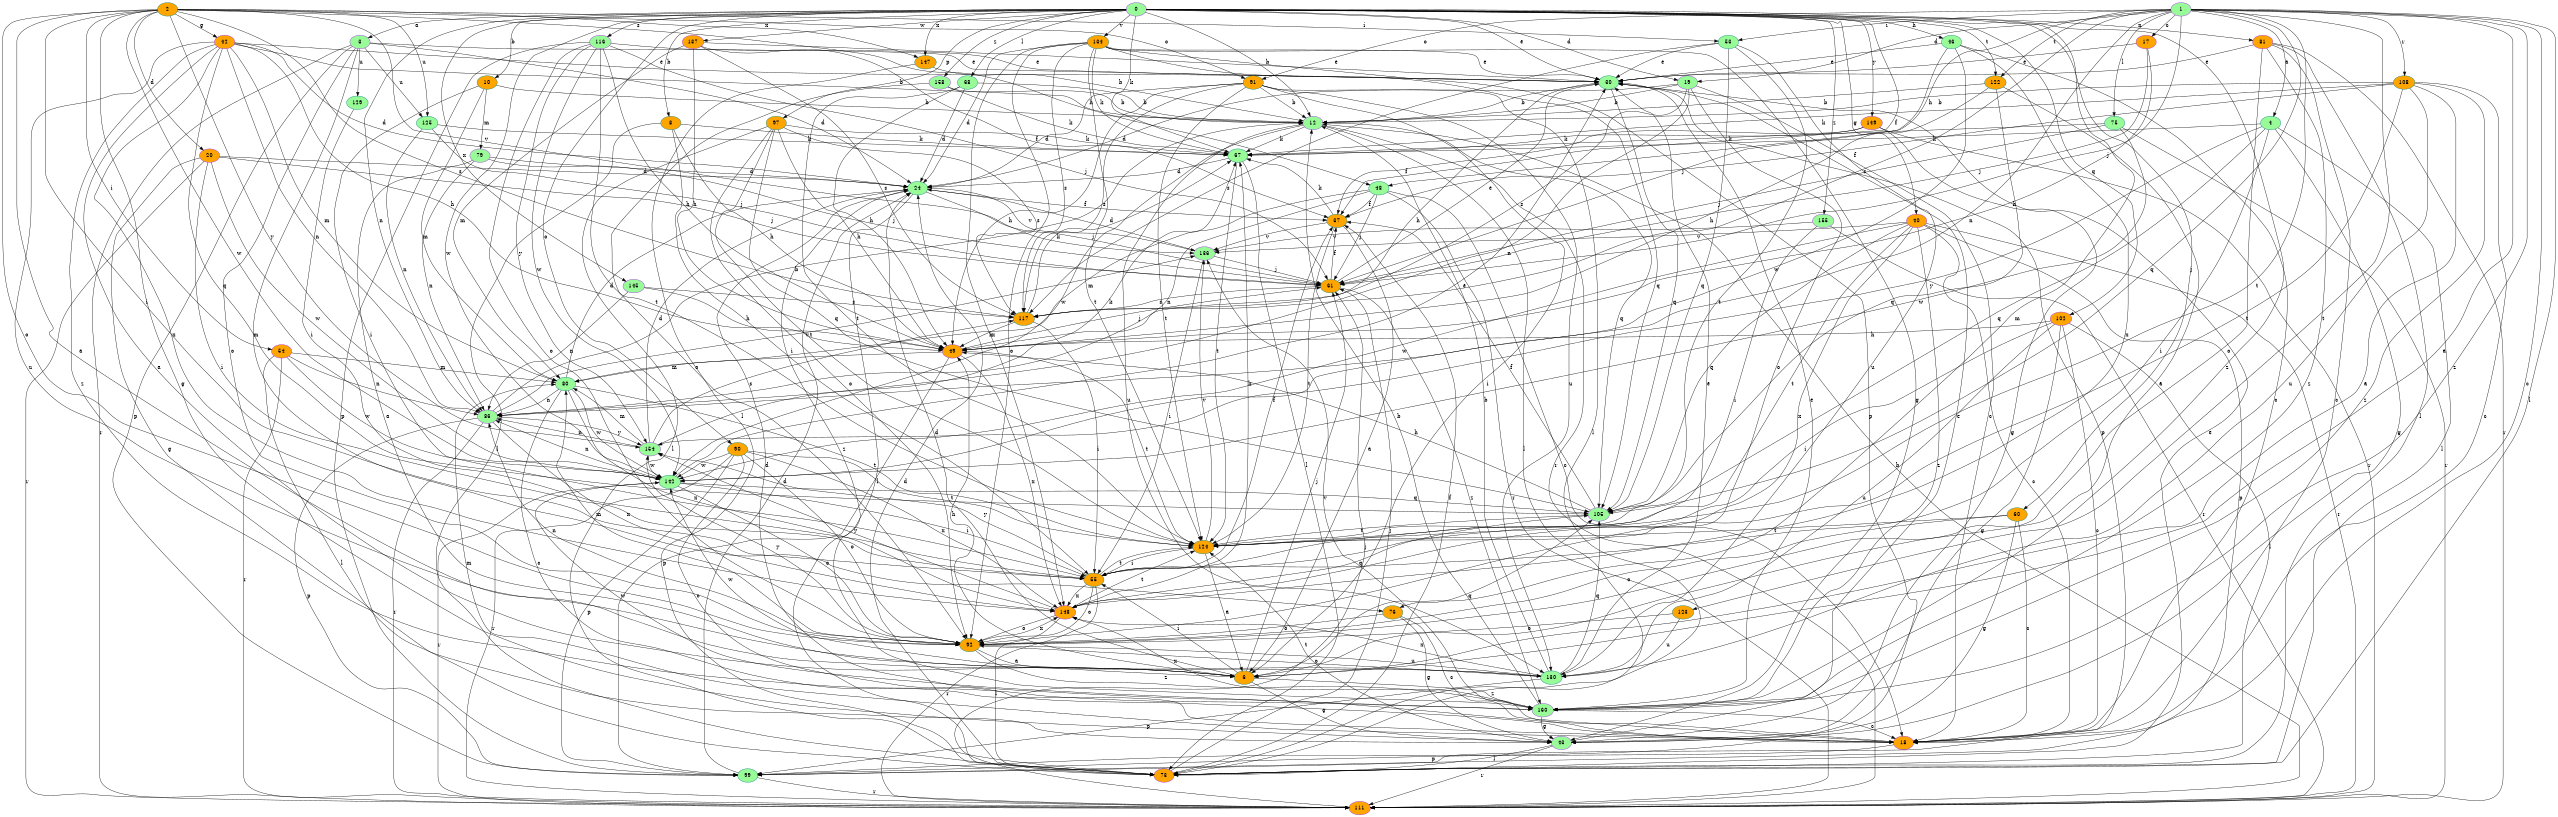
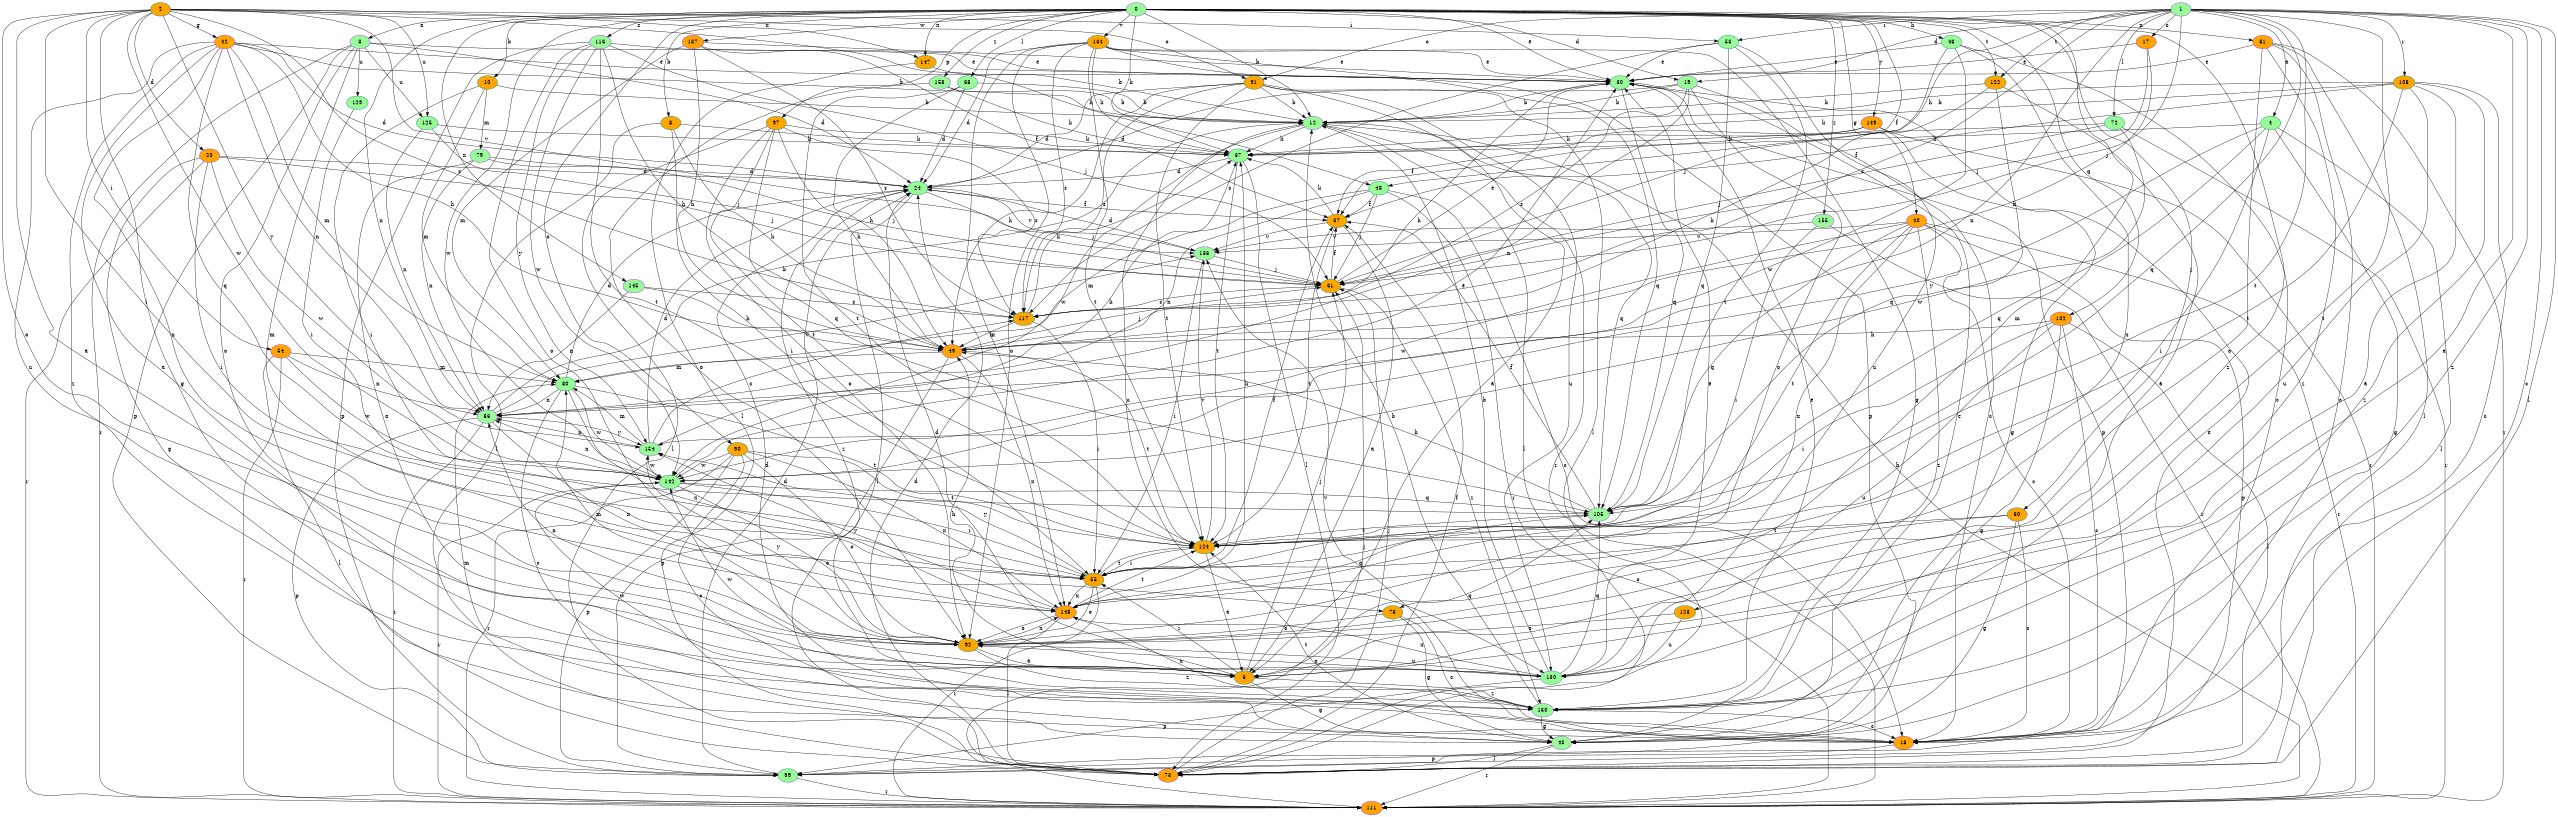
node "75": label "75" -> "72"
edge "91" -> "6": label "i" -> "a"
